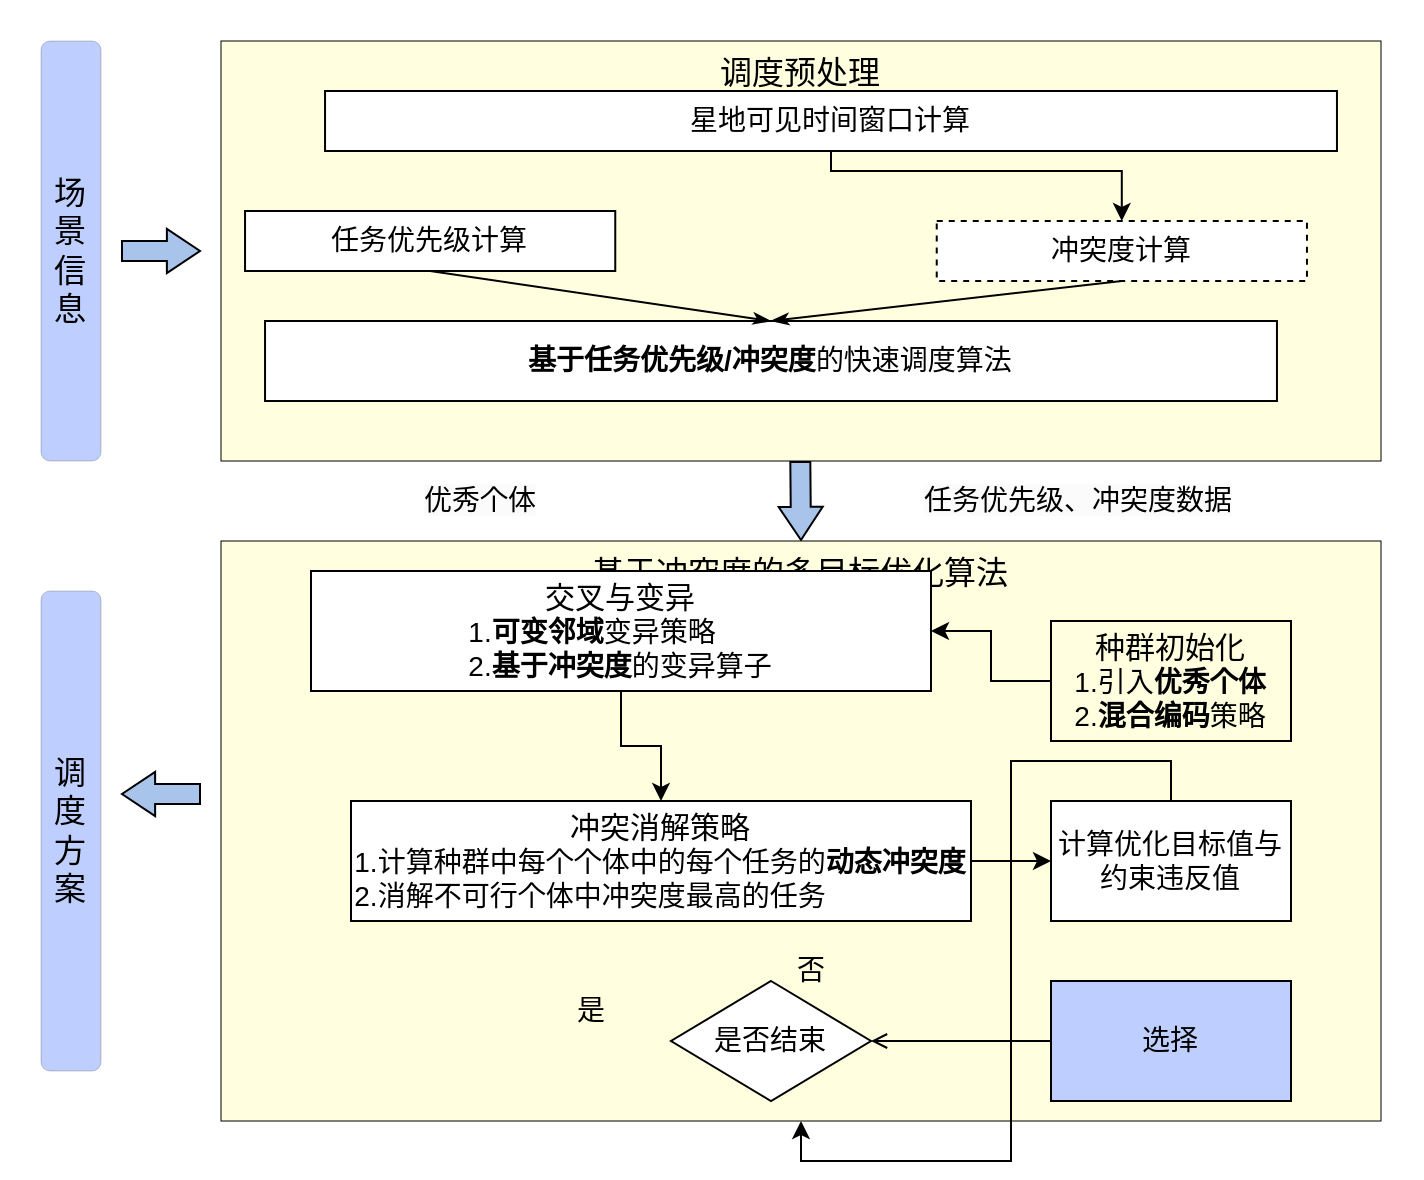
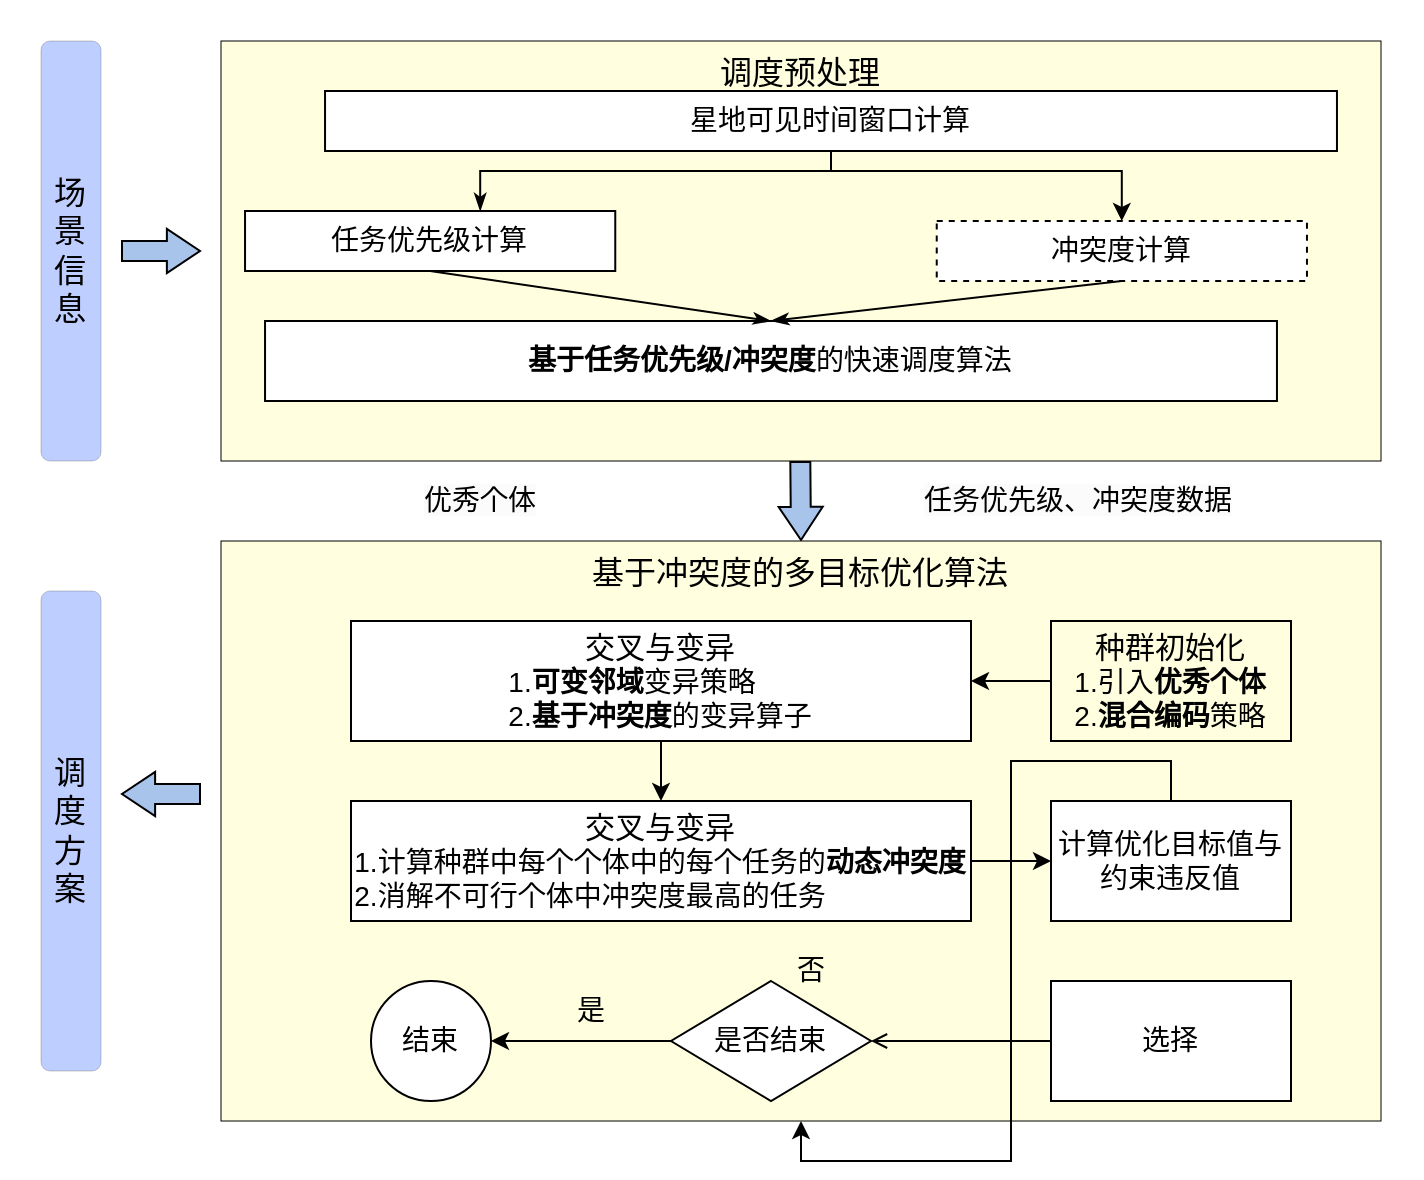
edge "星地可见时间窗口计算" -> "任务优先级计算": added
node "交叉与变异 1.可变邻域变异策略 2.基于冲突度的变异算子": moved (621, 631) -> (661, 681)
node "冲突消解策略1.计算种群中每个个体中的每个任务的动态冲突度2.消解不可行个体中冲突度最高的任务": label "冲突消解策略1.计算种群中每个个体中的每个任务的动态冲突度2.消解不可行个体中冲突度最高的任务" -> "交叉与变异1.计算种群中每个个体中的每个任务的动态冲突度2.消解不可行个体中冲突度最高的任务"
node "结束": added
edge "是否结束" -> "结束": added
node "选择": fillcolor #beceff -> #ffffff
